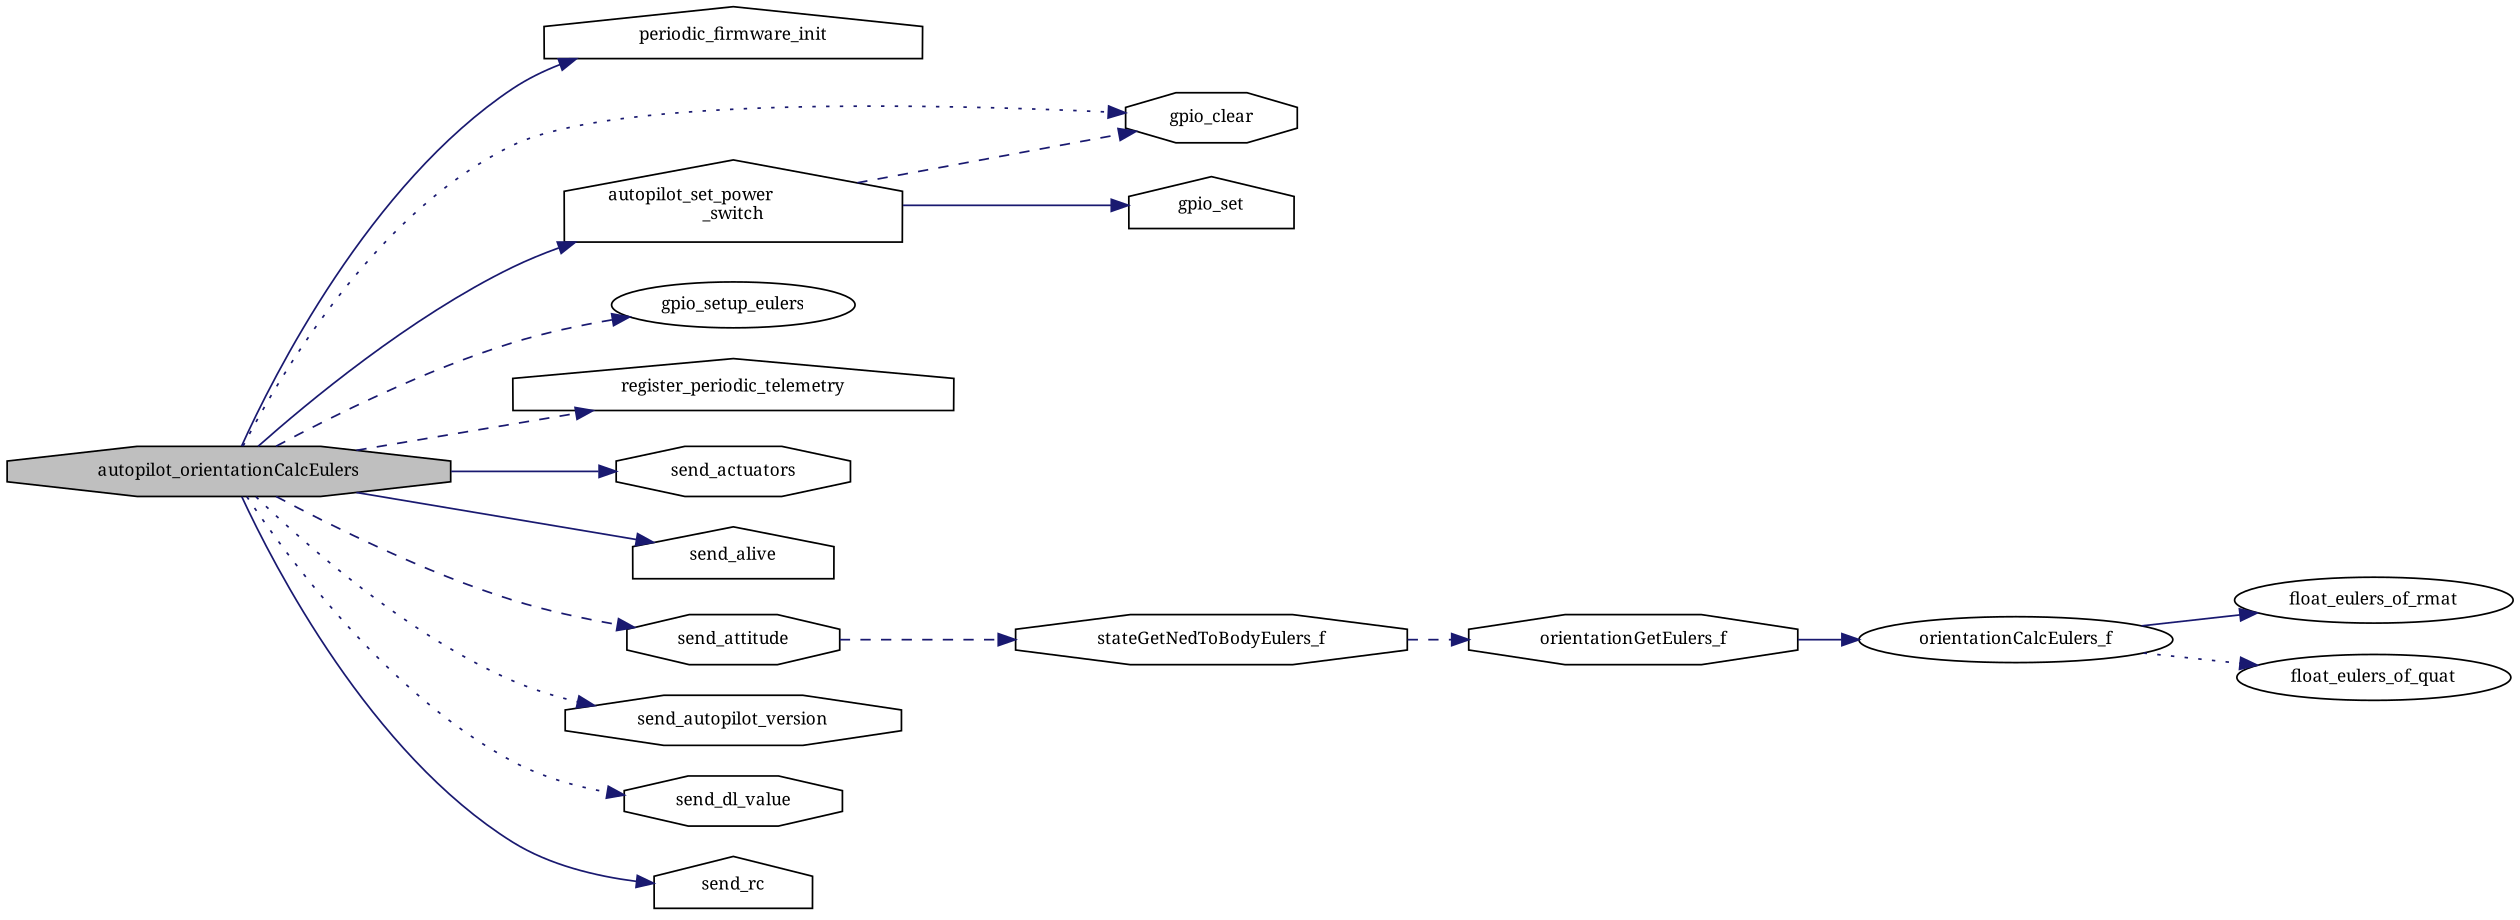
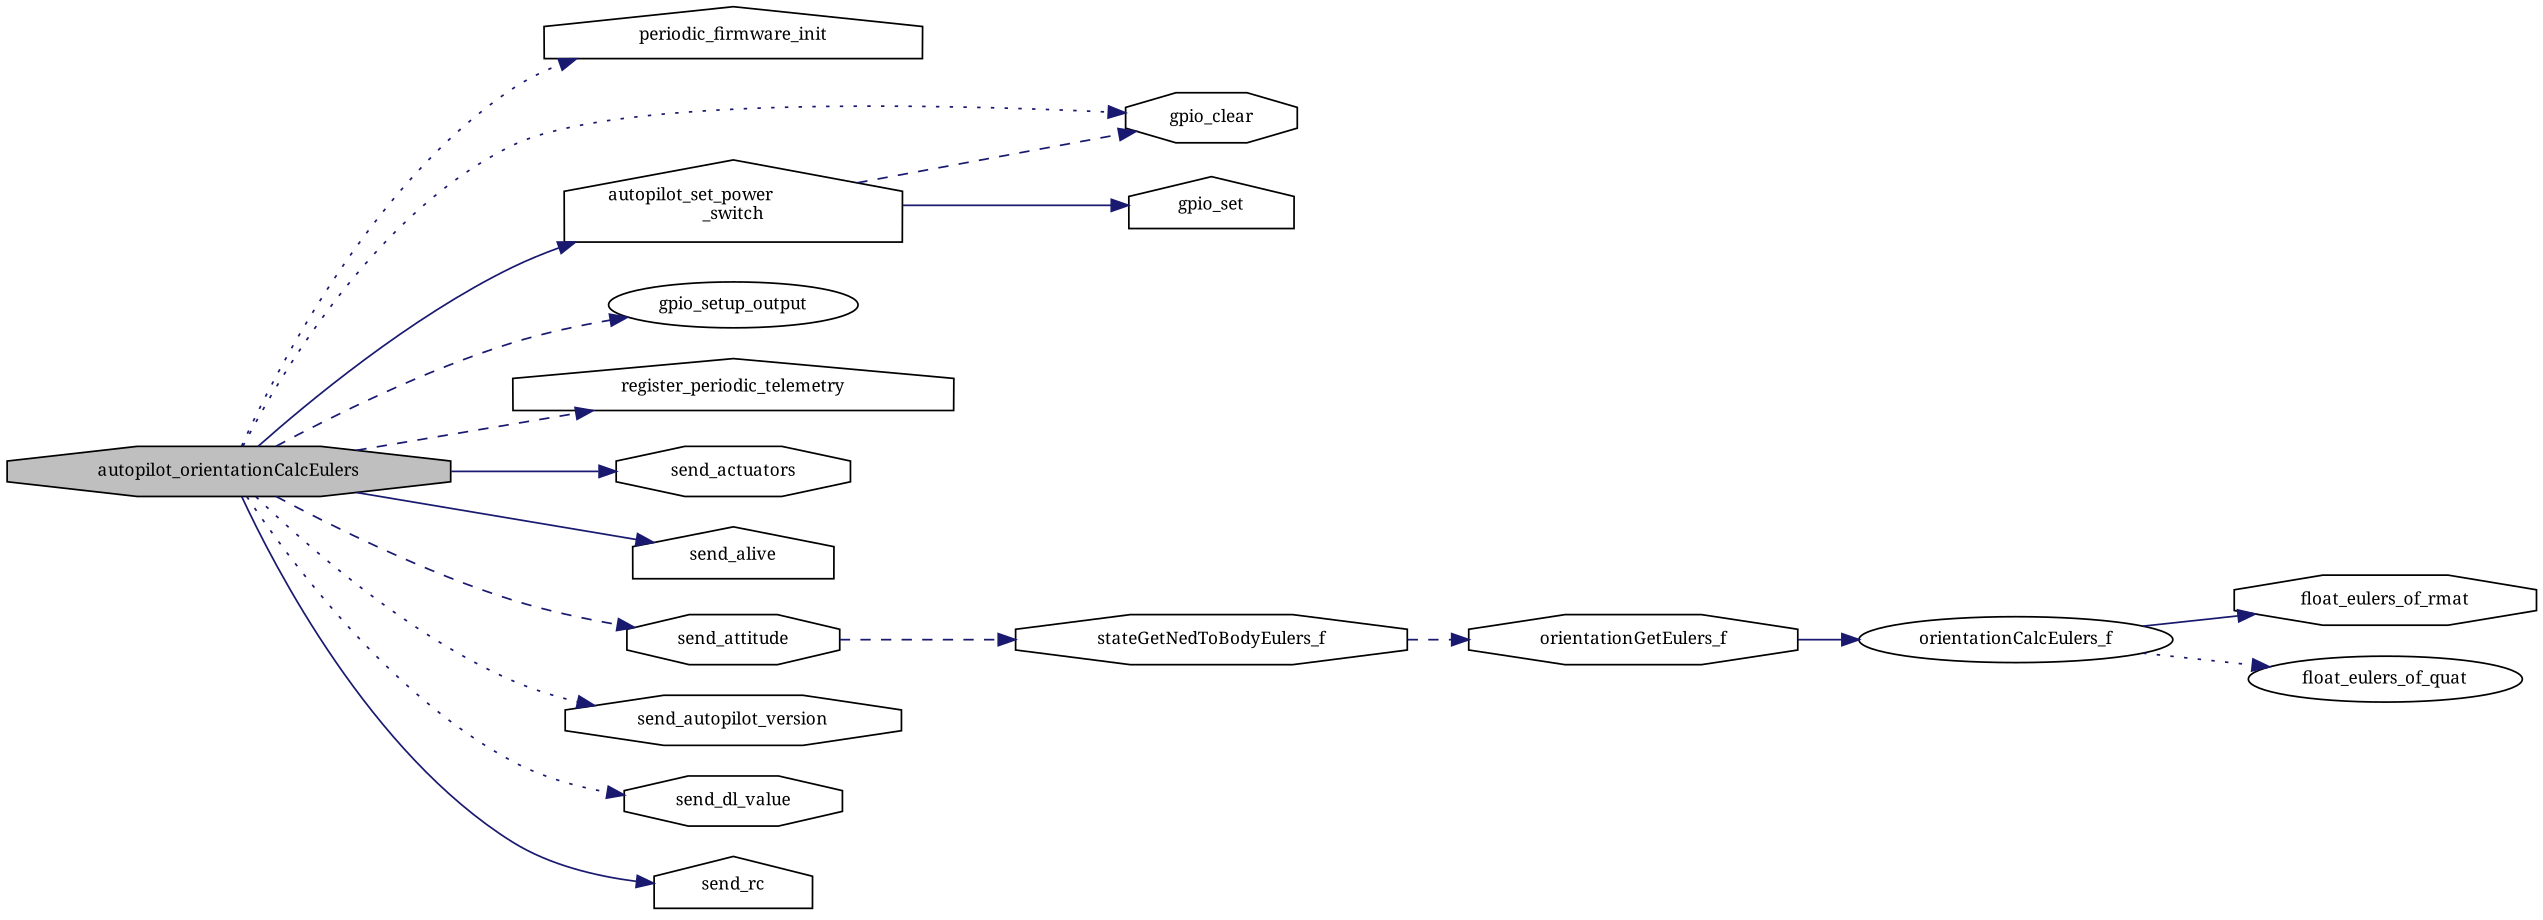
edge "autopilot_orientationCalcEulers" -> "periodic_firmware_init": style solid -> dotted
node "gpio_setup_eulers": label "gpio_setup_eulers" -> "gpio_setup_output"
node "float_eulers_of_rmat": shape ellipse -> octagon
